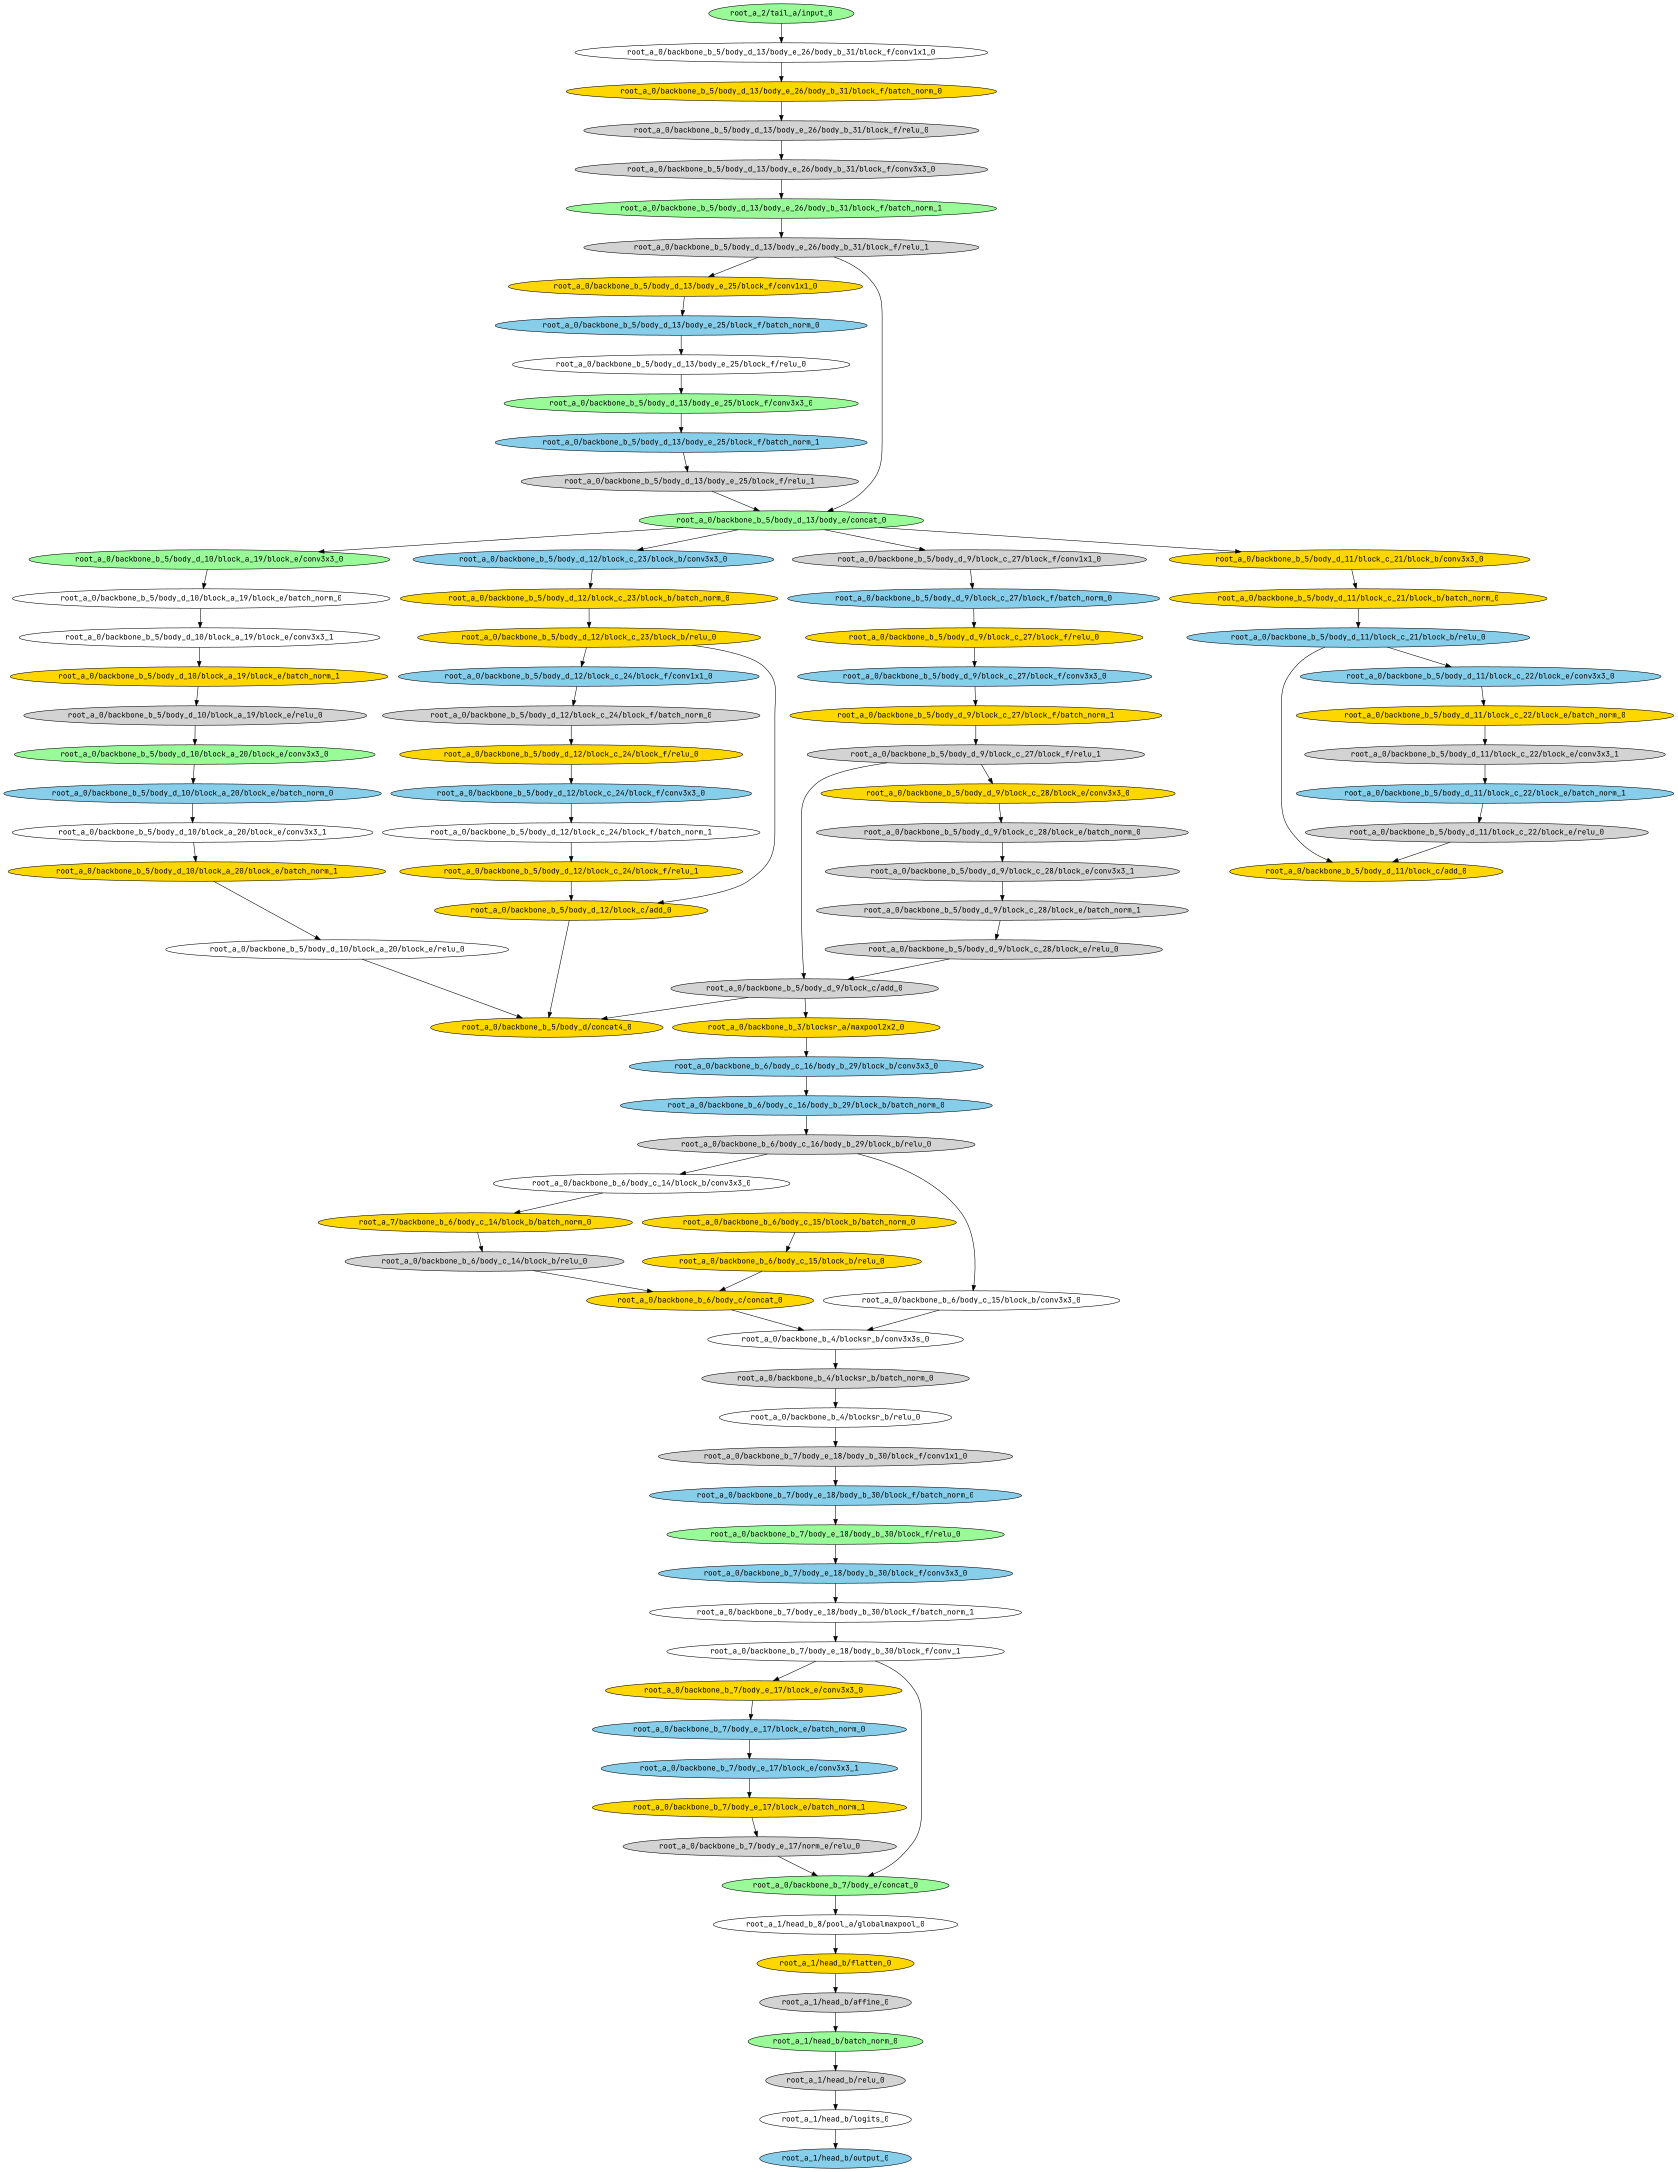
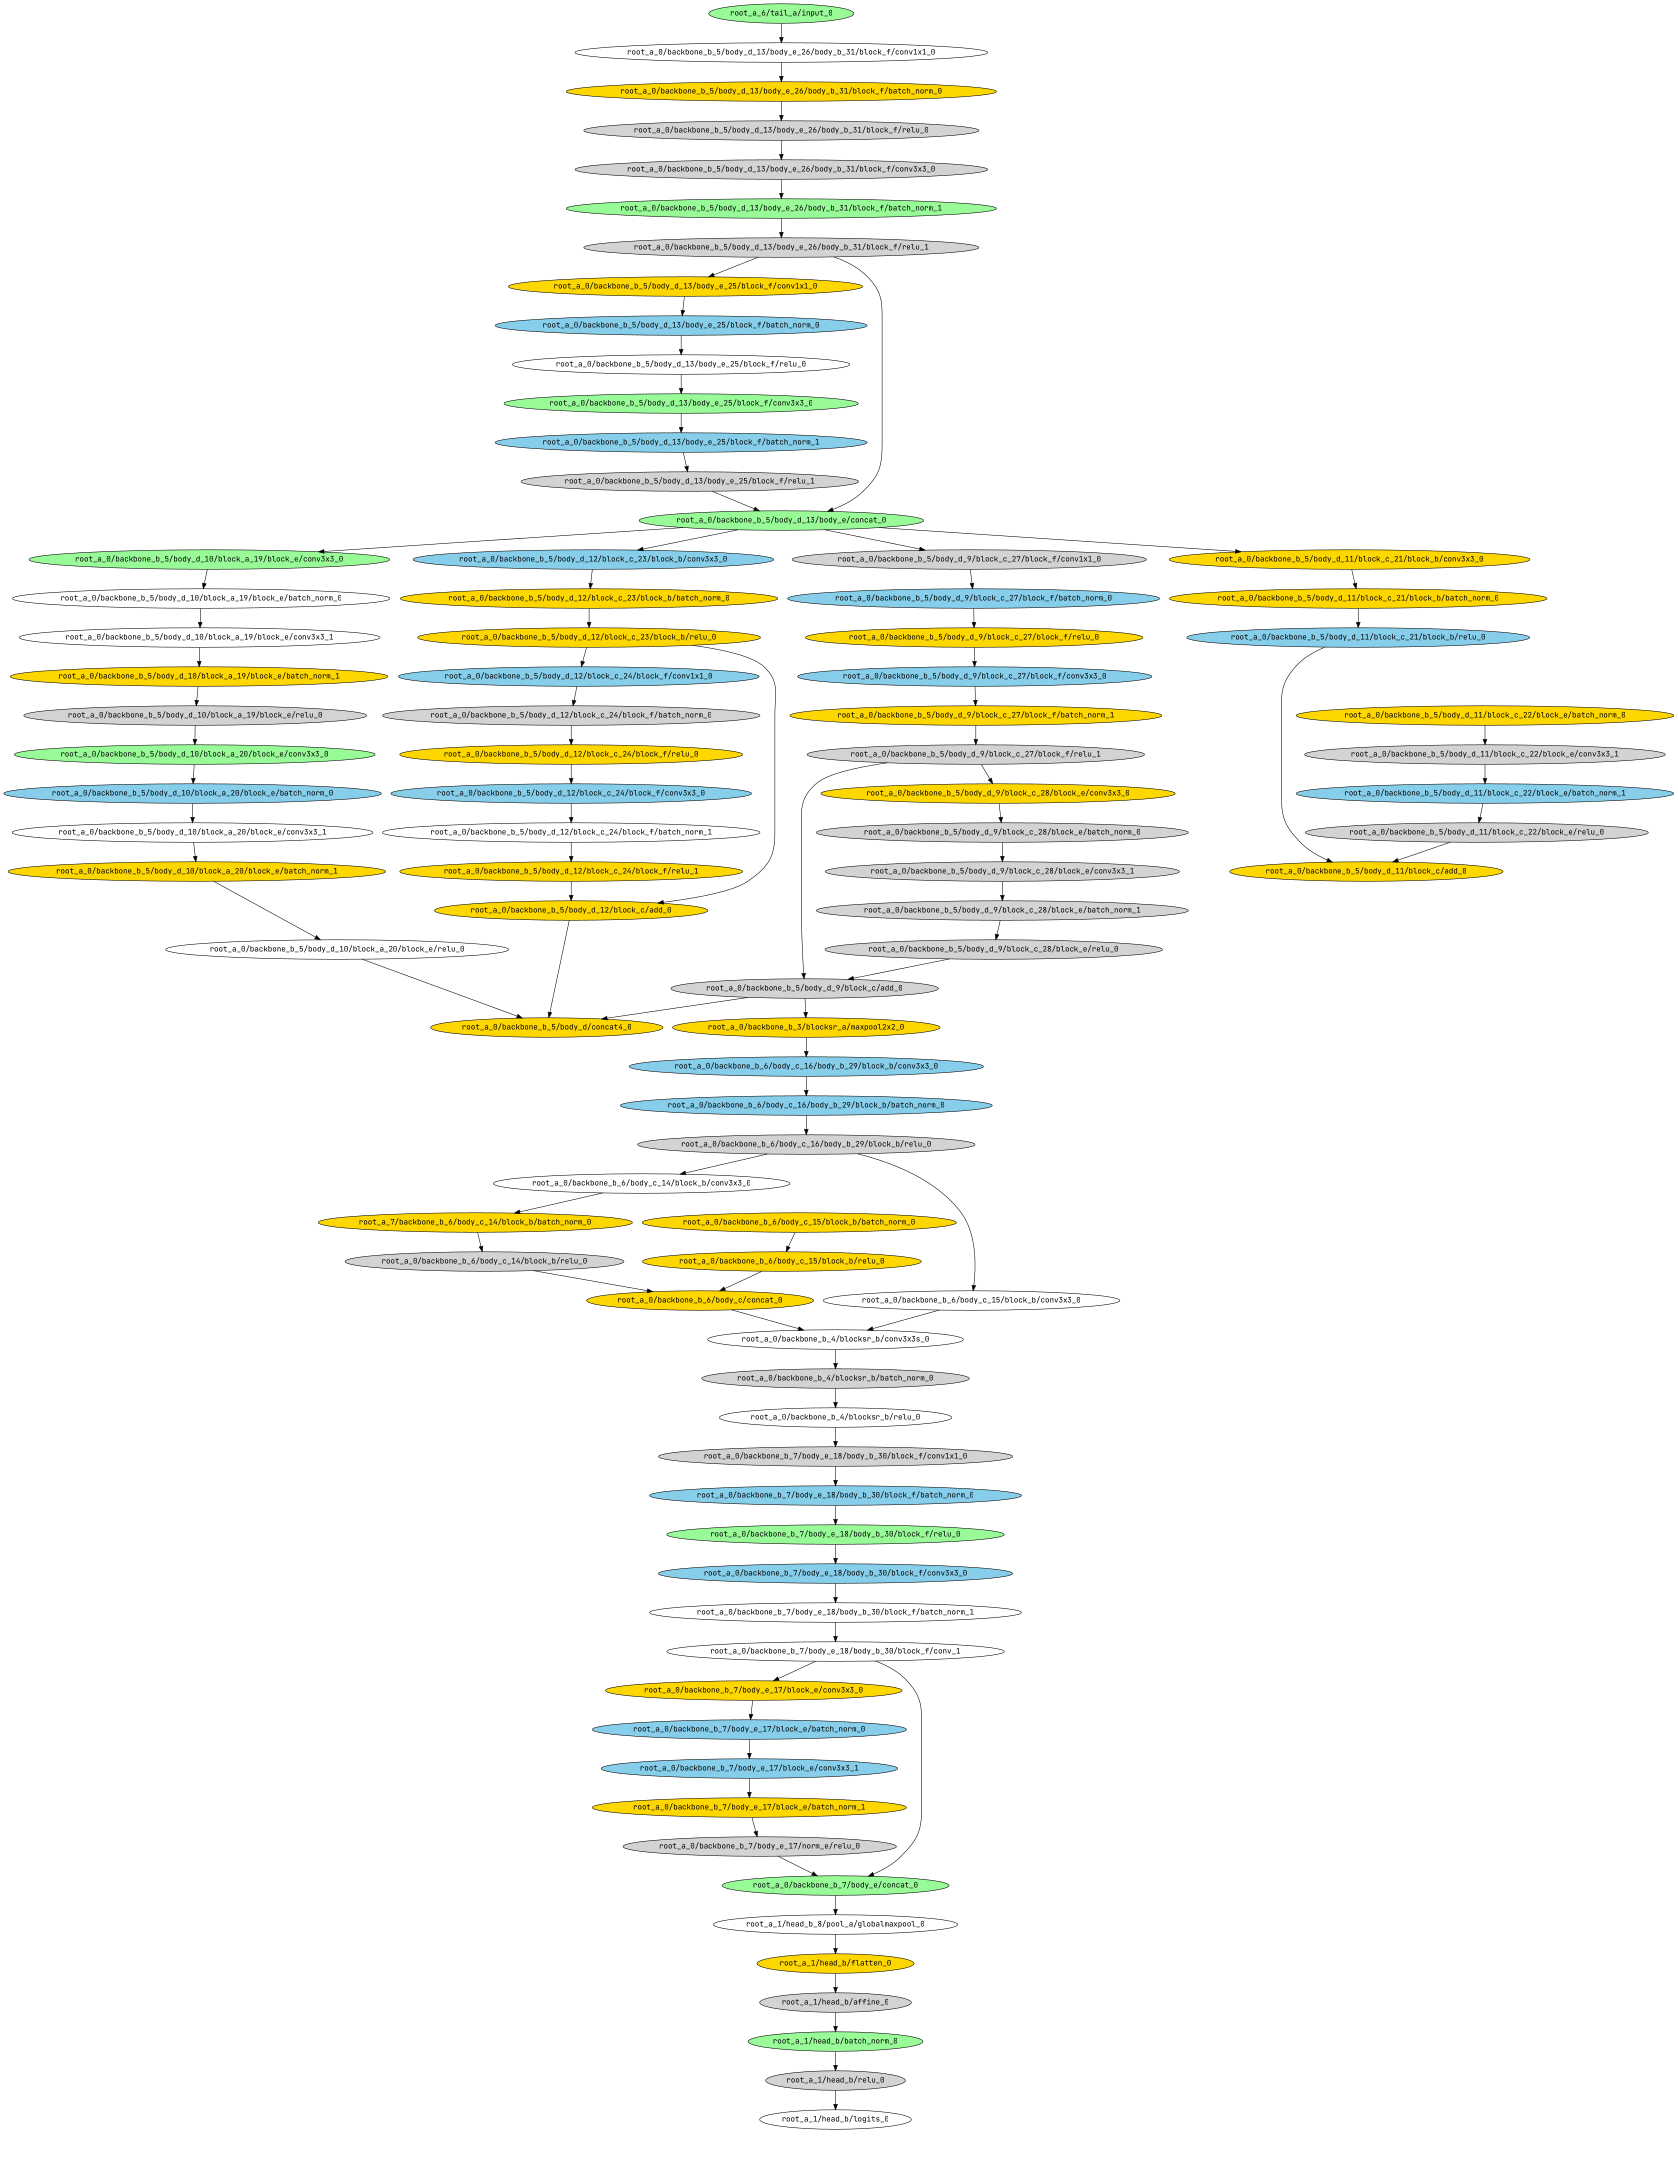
node "root_a_2/tail_a/input_0": label "root_a_2/tail_a/input_0" -> "root_a_6/tail_a/input_0"
node "root_a_0/backbone_b_5/body_d_11/block_c_22/block_e/conv3x3_0": removed
node "root_a_1/head_b/output_0": removed
